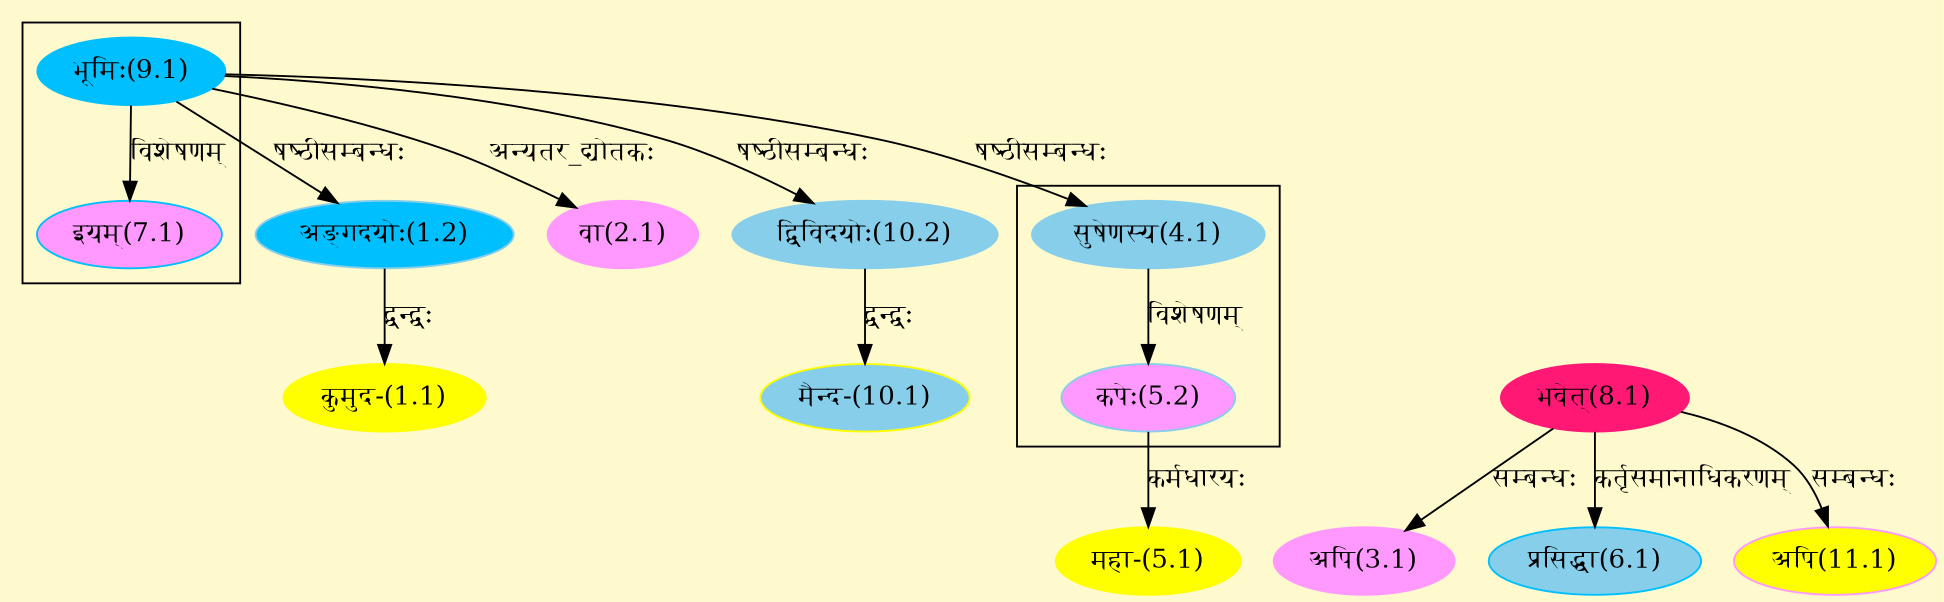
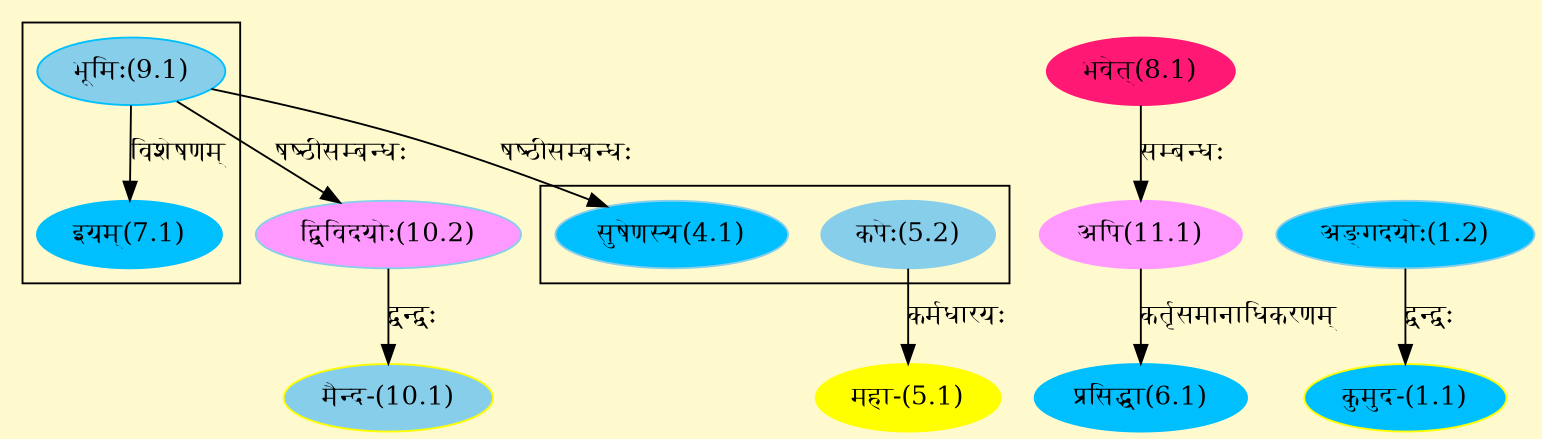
node "भूमिः(9.1)": fillcolor #00bfff -> #87ceeb
edge "भूमिः(9.1)" -> "अङ्गदयोः(1.2)": removed, label "षष्ठीसम्बन्धः"
node "इयम्(7.1)": fillcolor #ff99ff -> #00bfff
node "वा(2.1)": removed
node "द्विविदयोः(10.2)": fillcolor #87ceeb -> #ff99ff
node "सुषेणस्य(4.1)": fillcolor #87ceeb -> #00bfff
edge "सुषेणस्य(4.1)" -> "कपेः(5.2)": removed, label "विशेषणम्"
node "कुमुद-(1.1)": fillcolor #ffff00 -> #00bfff
node "कपेः(5.2)": fillcolor #ff99ff -> #87ceeb
edge "भवेत्(8.1)" -> "प्रसिद्धा(6.1)": now "अपि(11.1)" -> "प्रसिद्धा(6.1)"
node "अपि(3.1)": removed
node "प्रसिद्धा(6.1)": fillcolor #87ceeb -> #00bfff
node "अपि(11.1)": fillcolor #ffff00 -> #ff99ff
